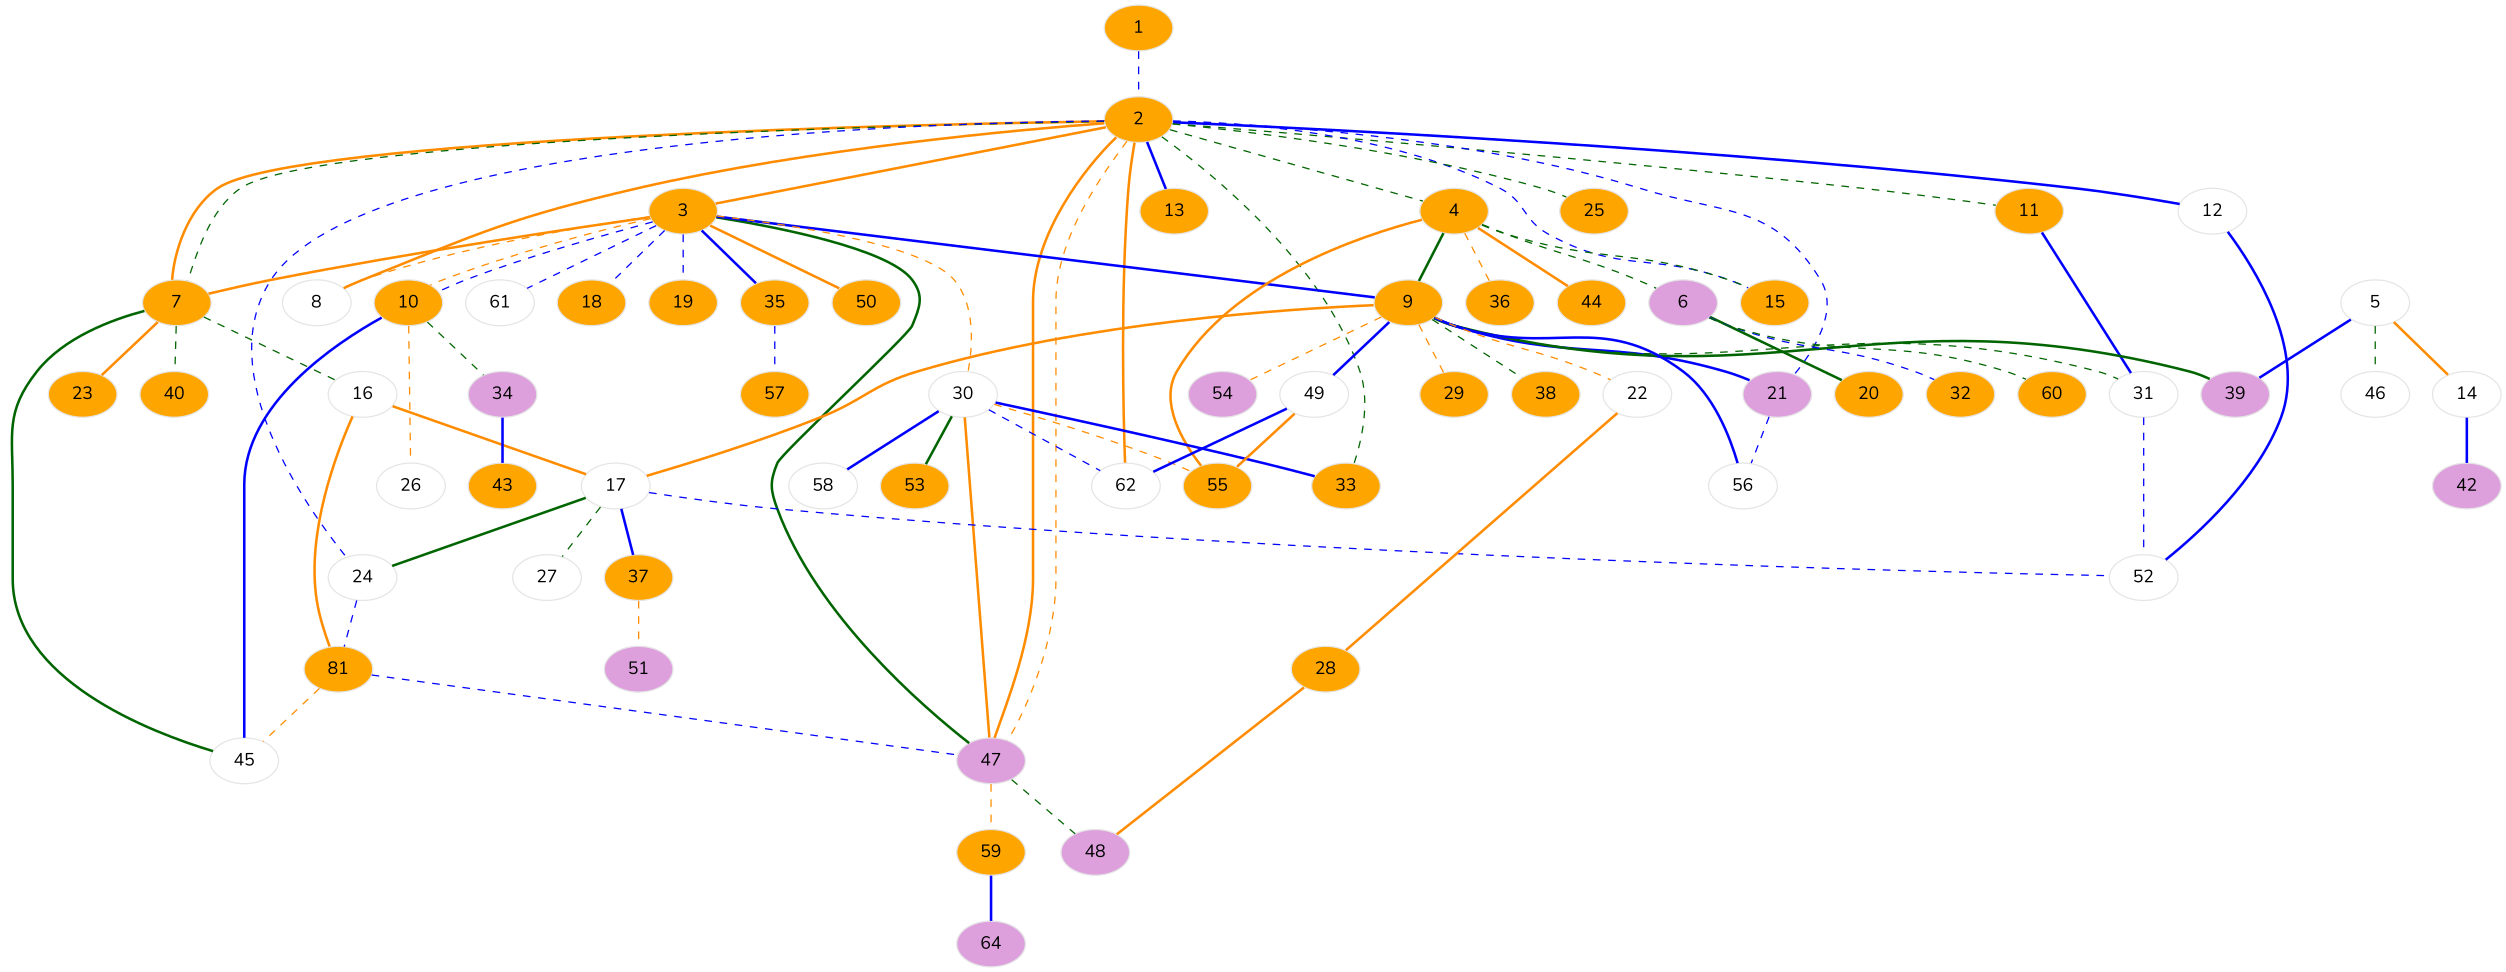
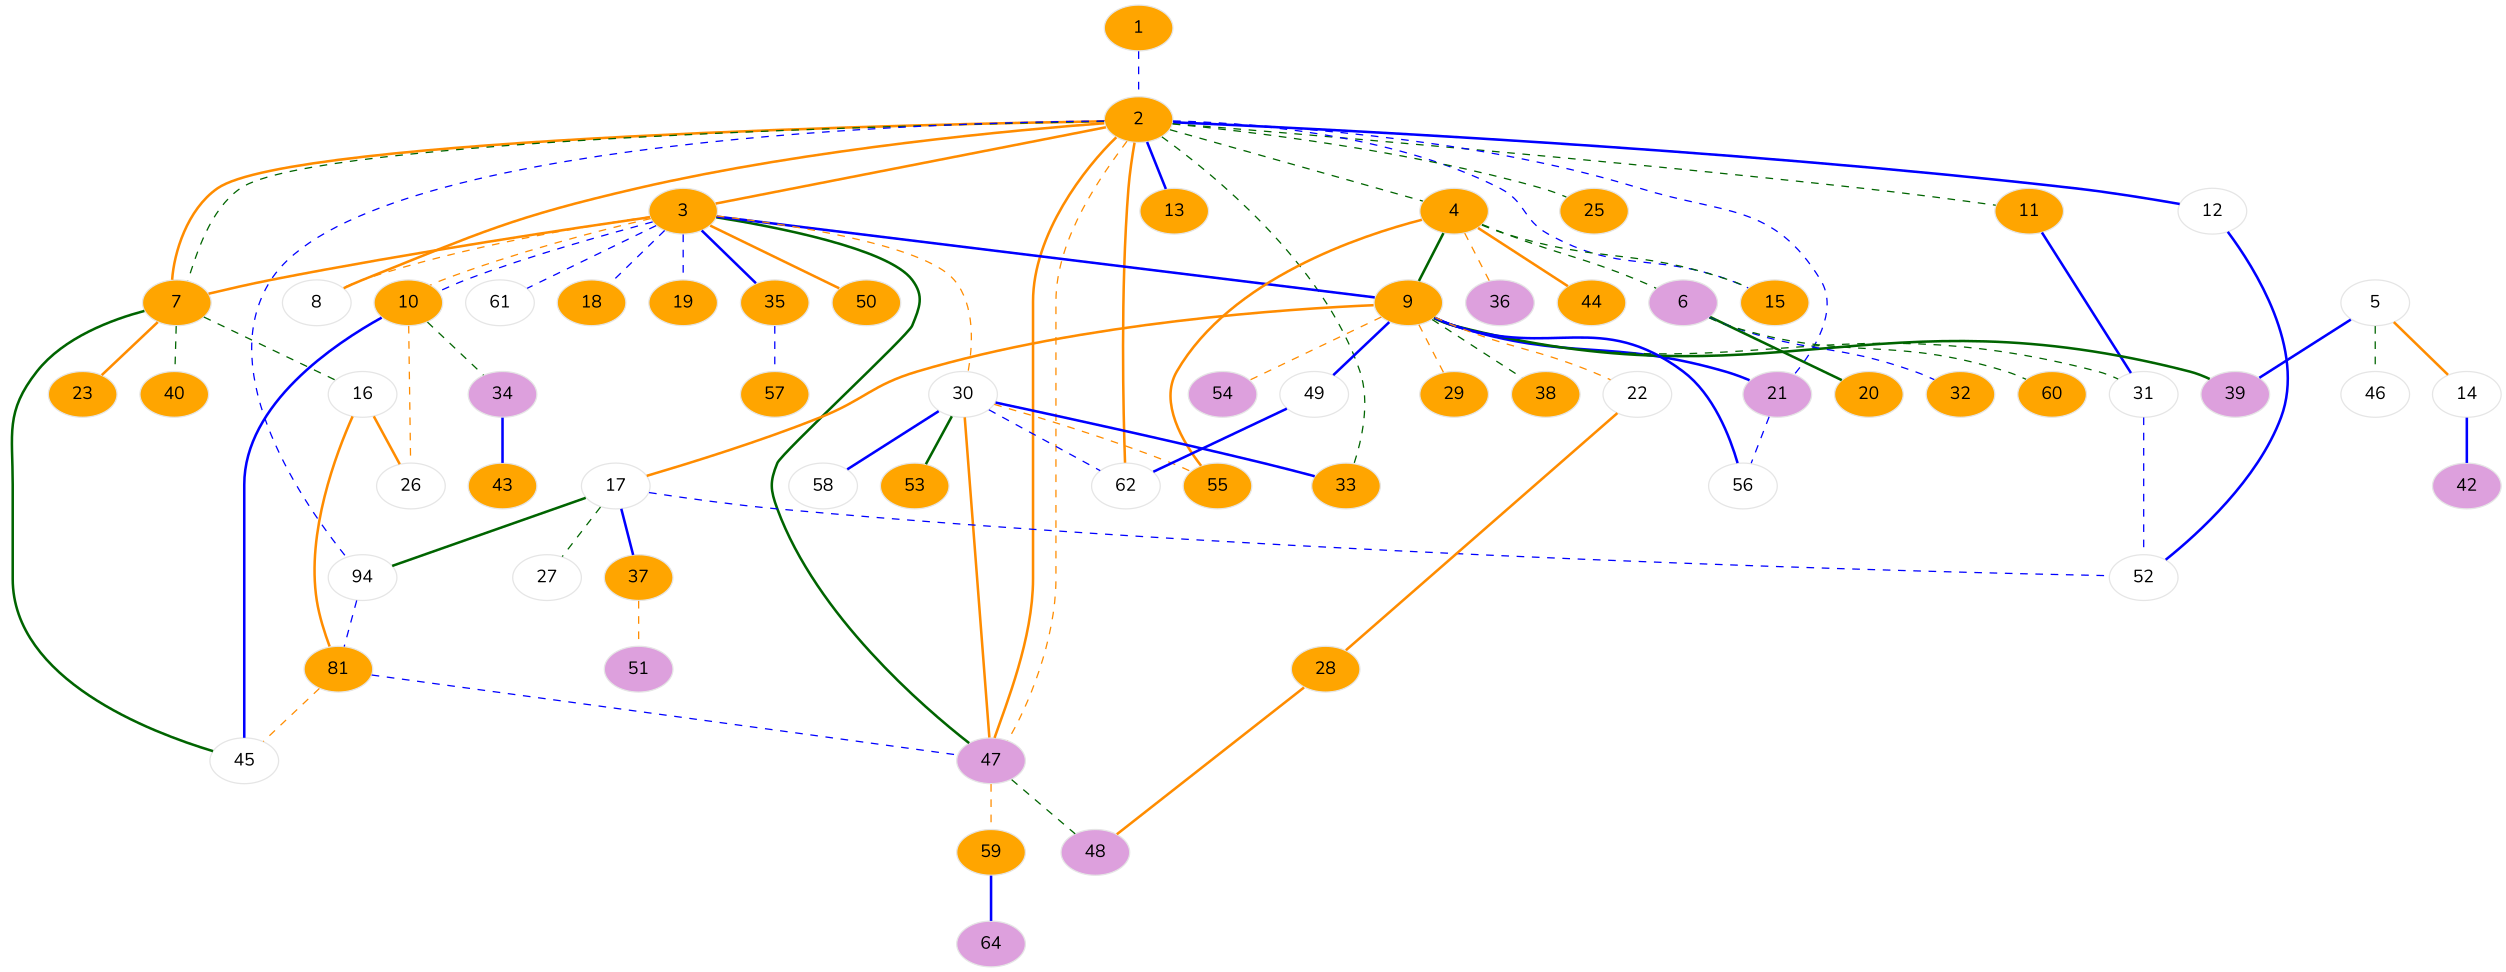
node "36": fillcolor orange -> plum
edge "16" -- "17": now "16" -- "26"
edge "49" -- "55": removed
node "24": label "24" -> "94"
